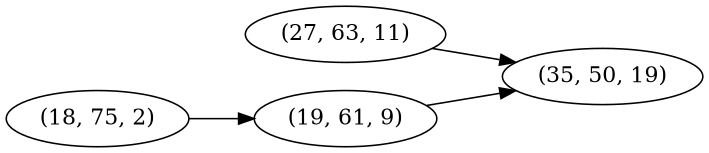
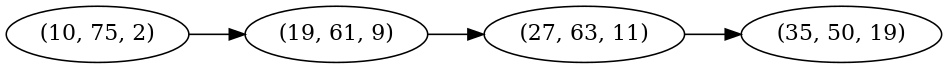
edge "(19, 61, 9)" -> "(35, 50, 19)": now "(19, 61, 9)" -> "(27, 63, 11)"
node "(18, 75, 2)": label "(18, 75, 2)" -> "(10, 75, 2)"
